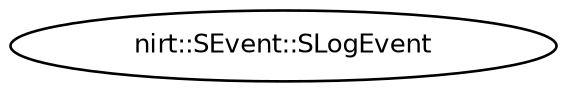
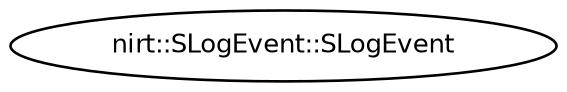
node "nirt::SEvent::SLogEvent": label "nirt::SEvent::SLogEvent" -> "nirt::SLogEvent::SLogEvent"
